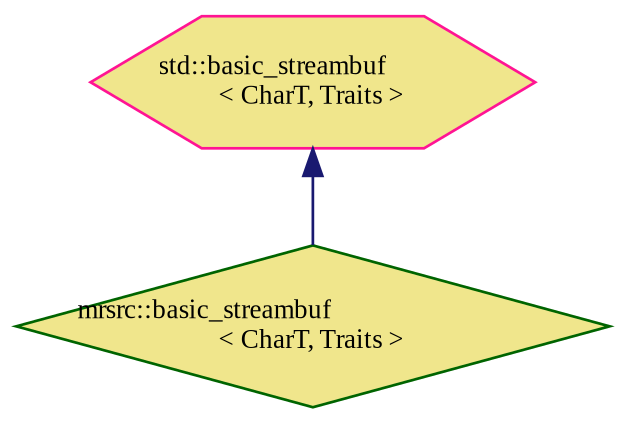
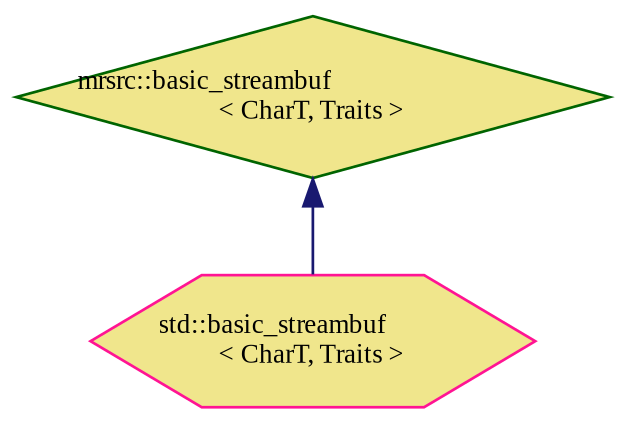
edge "mrsrc::basic_streambuf < CharT, Traits >" -> "std::basic_streambuf < CharT, Traits >": reversed
